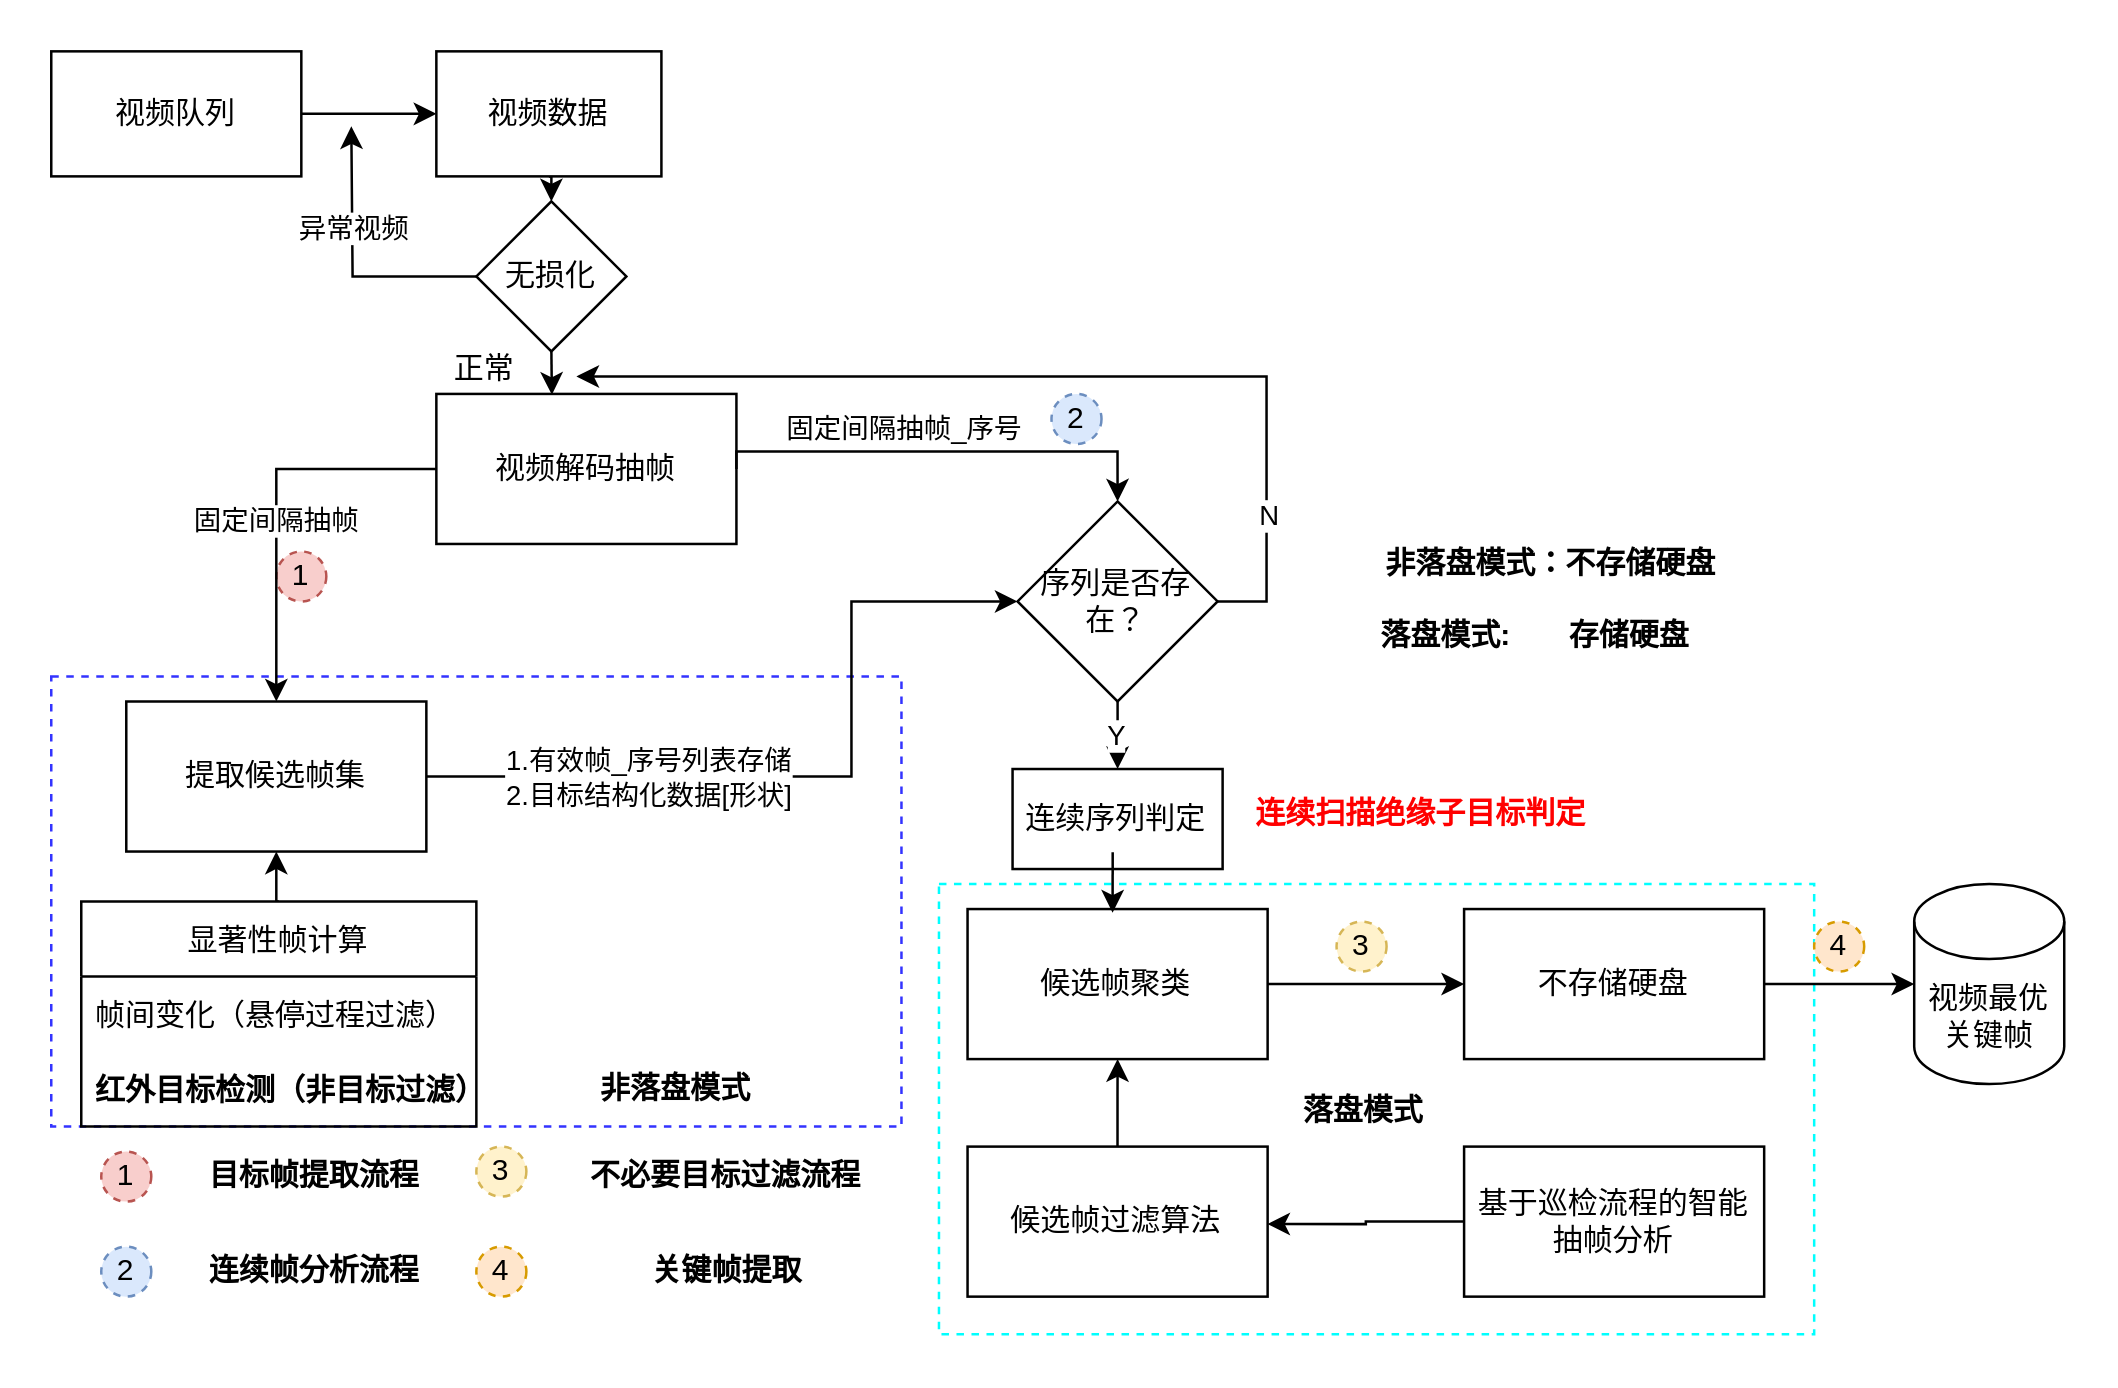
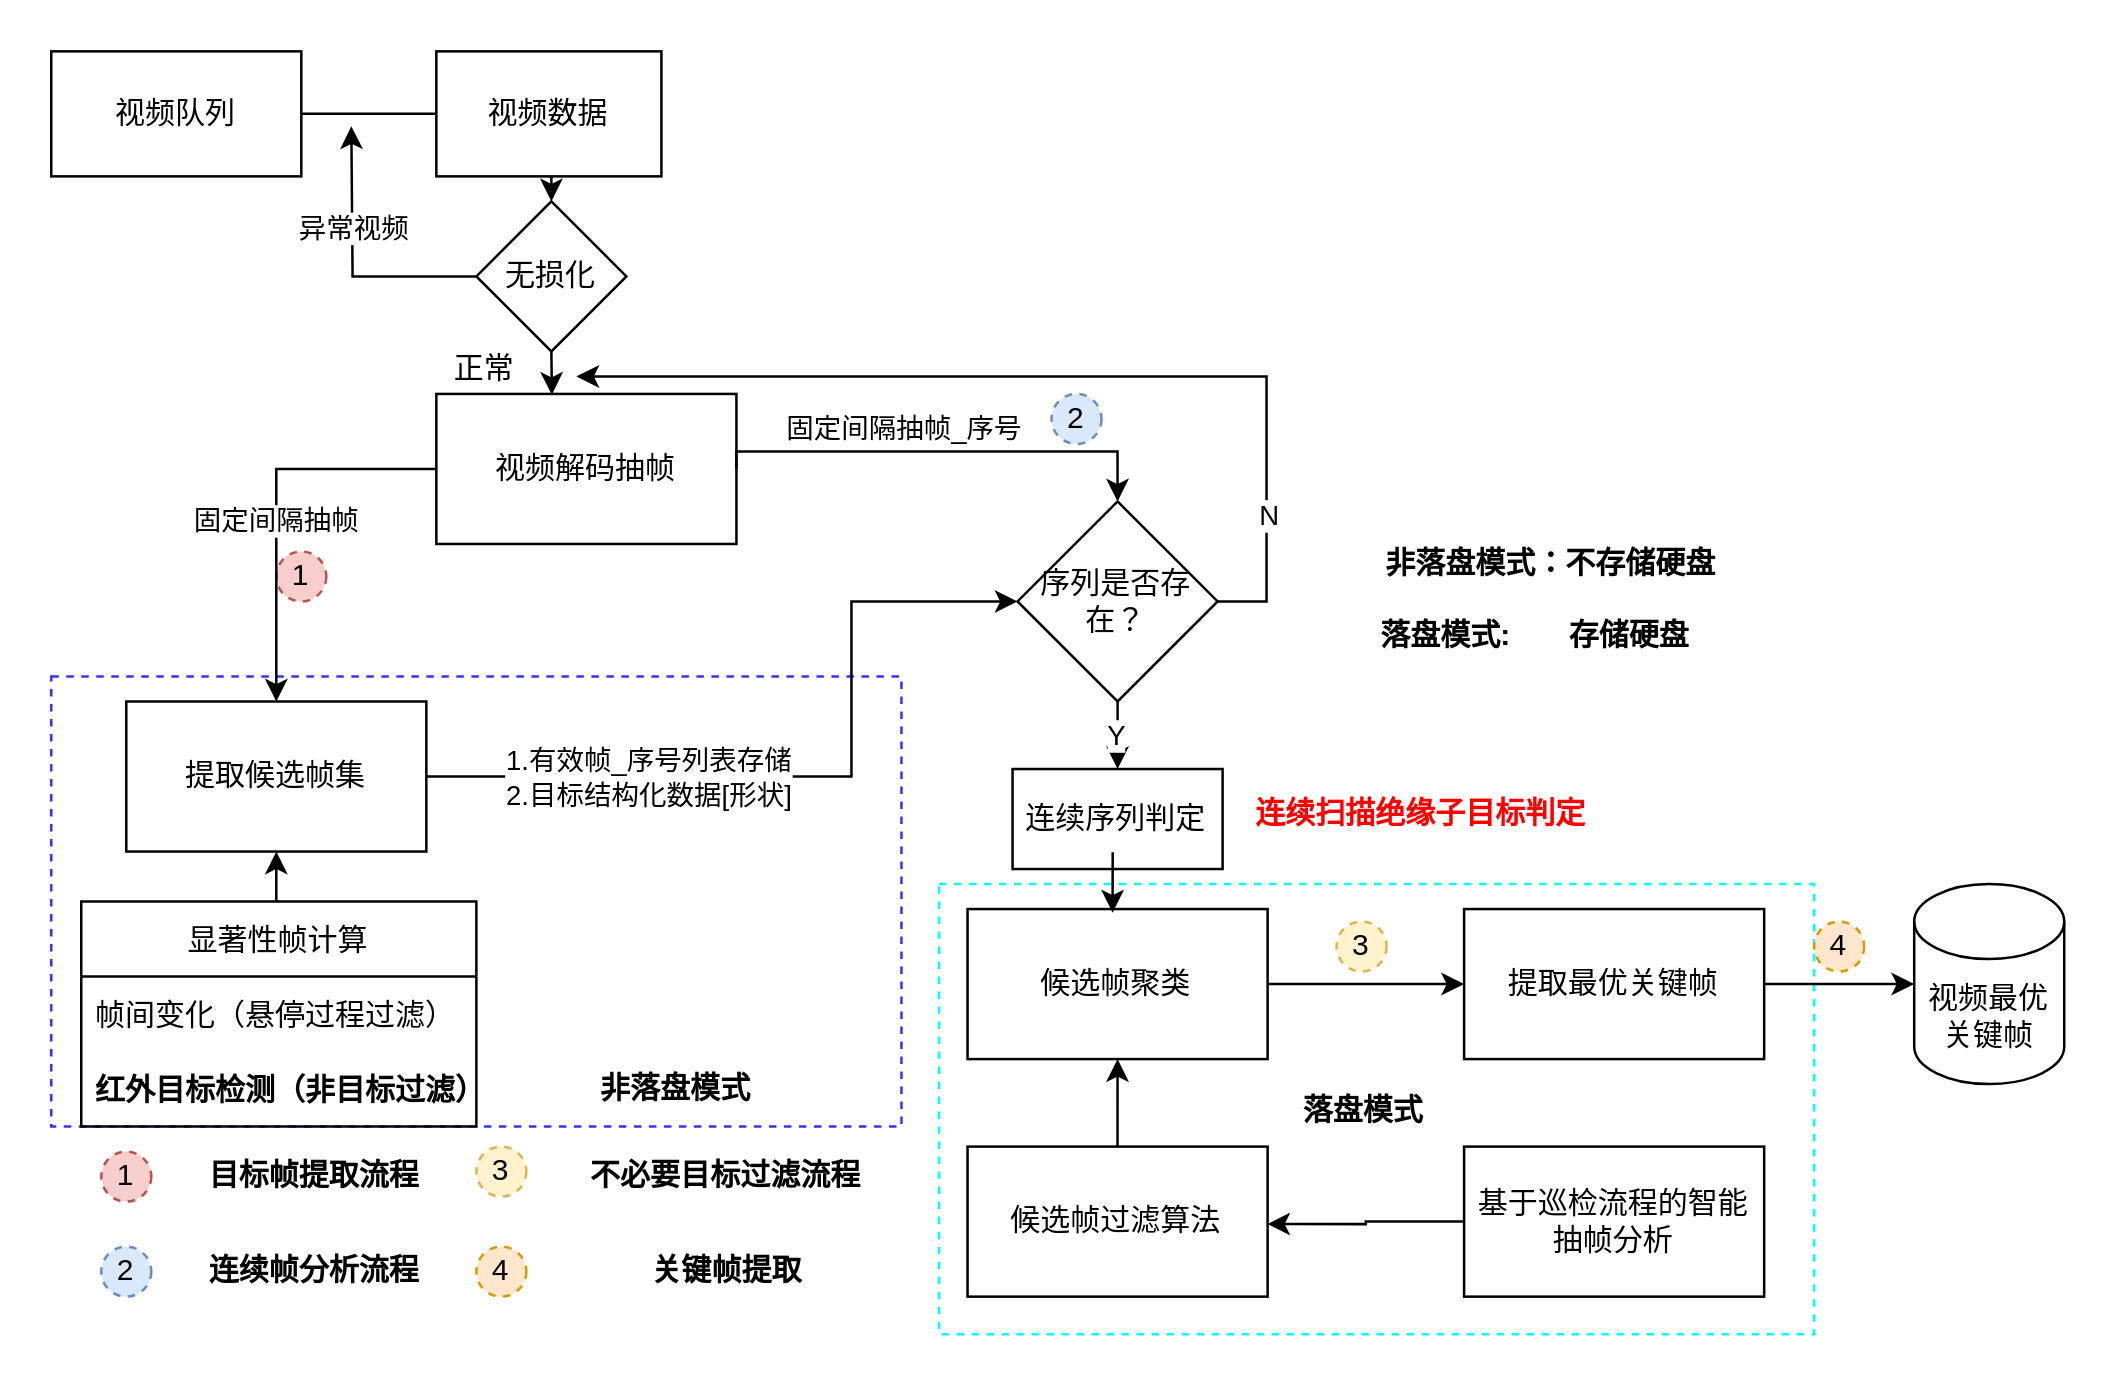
edge "视频队列" -> "视频数据": arrowhead classic -> none
node "不存储硬盘": label "不存储硬盘" -> "提取最优关键帧"
